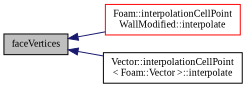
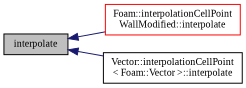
node "faceVertices": label "faceVertices" -> "interpolate"
